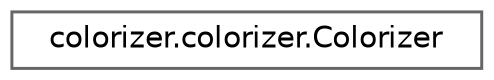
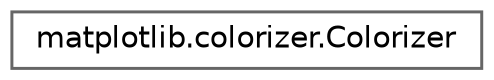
node "colorizer.colorizer.Colorizer": label "colorizer.colorizer.Colorizer" -> "matplotlib.colorizer.Colorizer"
